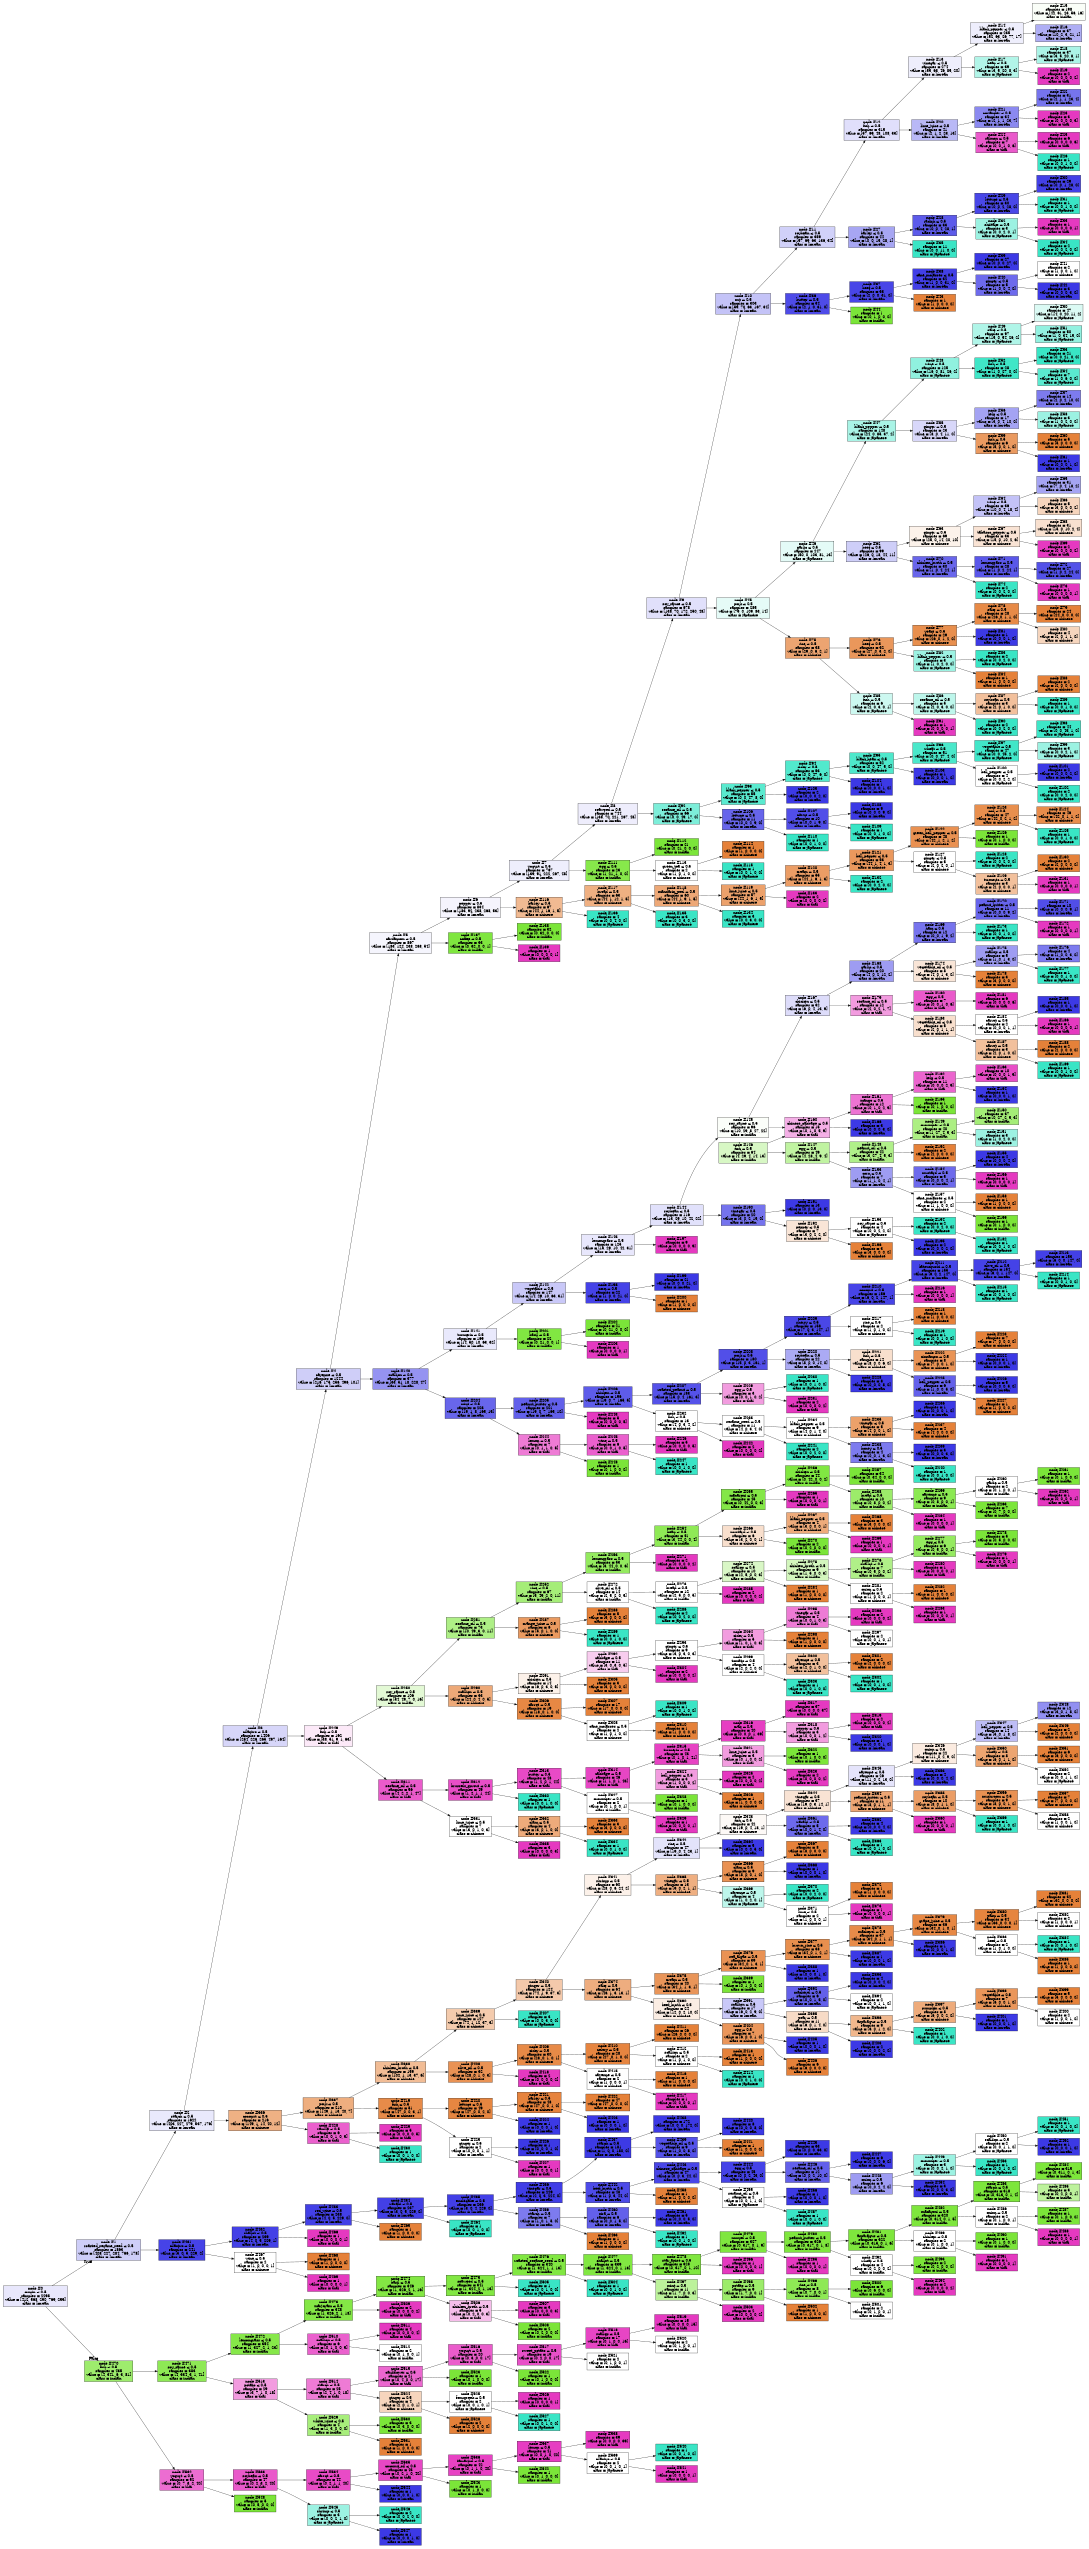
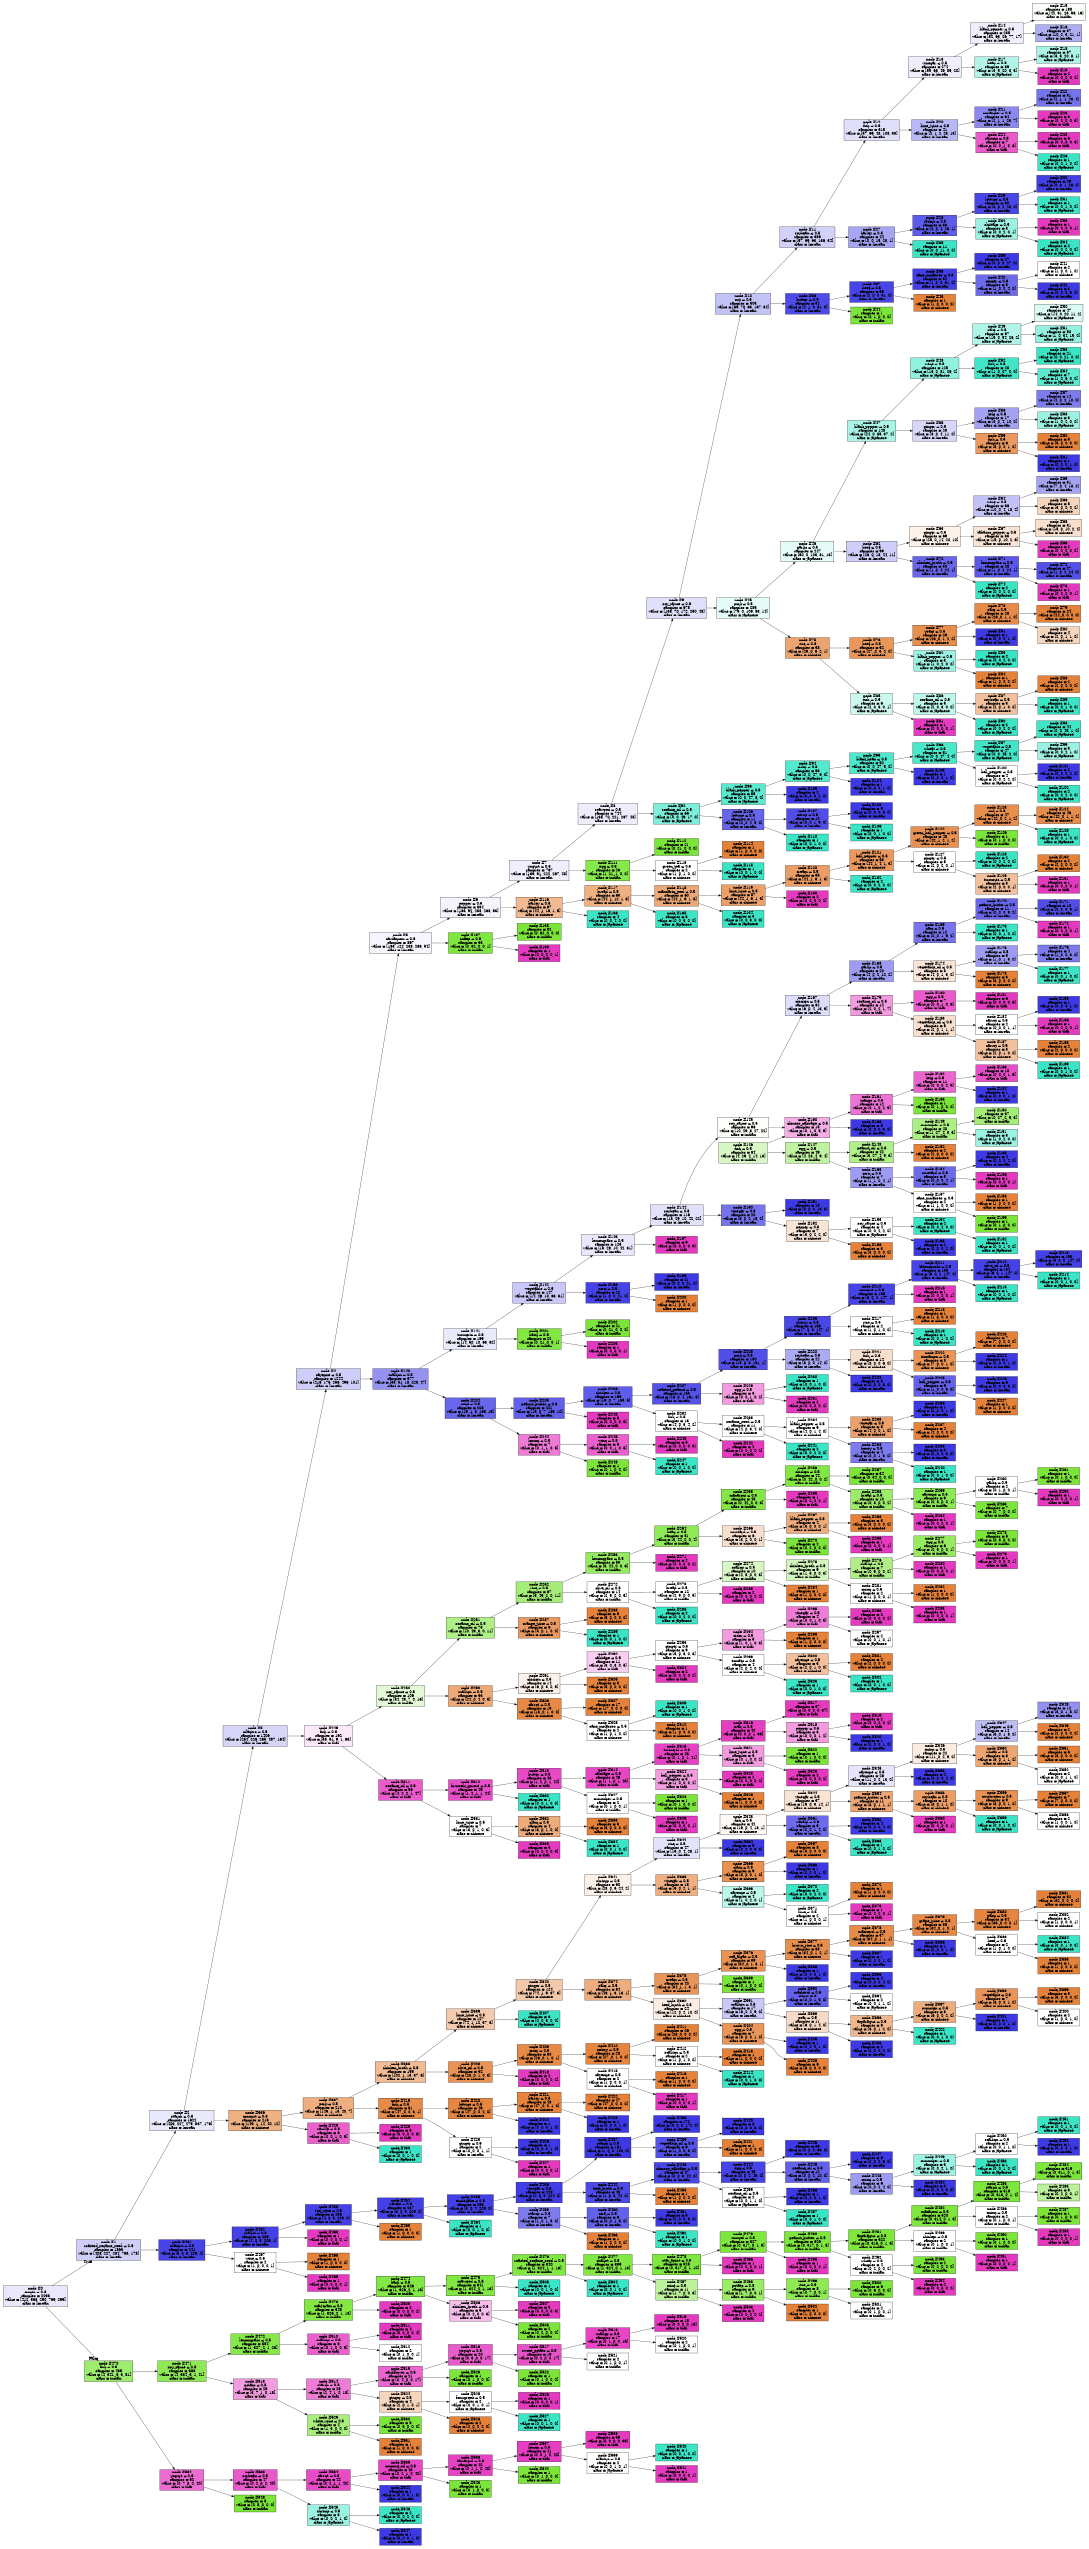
edge "node #314" -> "node #324": added
node "node #392": text "samples = 6" -> "citrus = 6"
